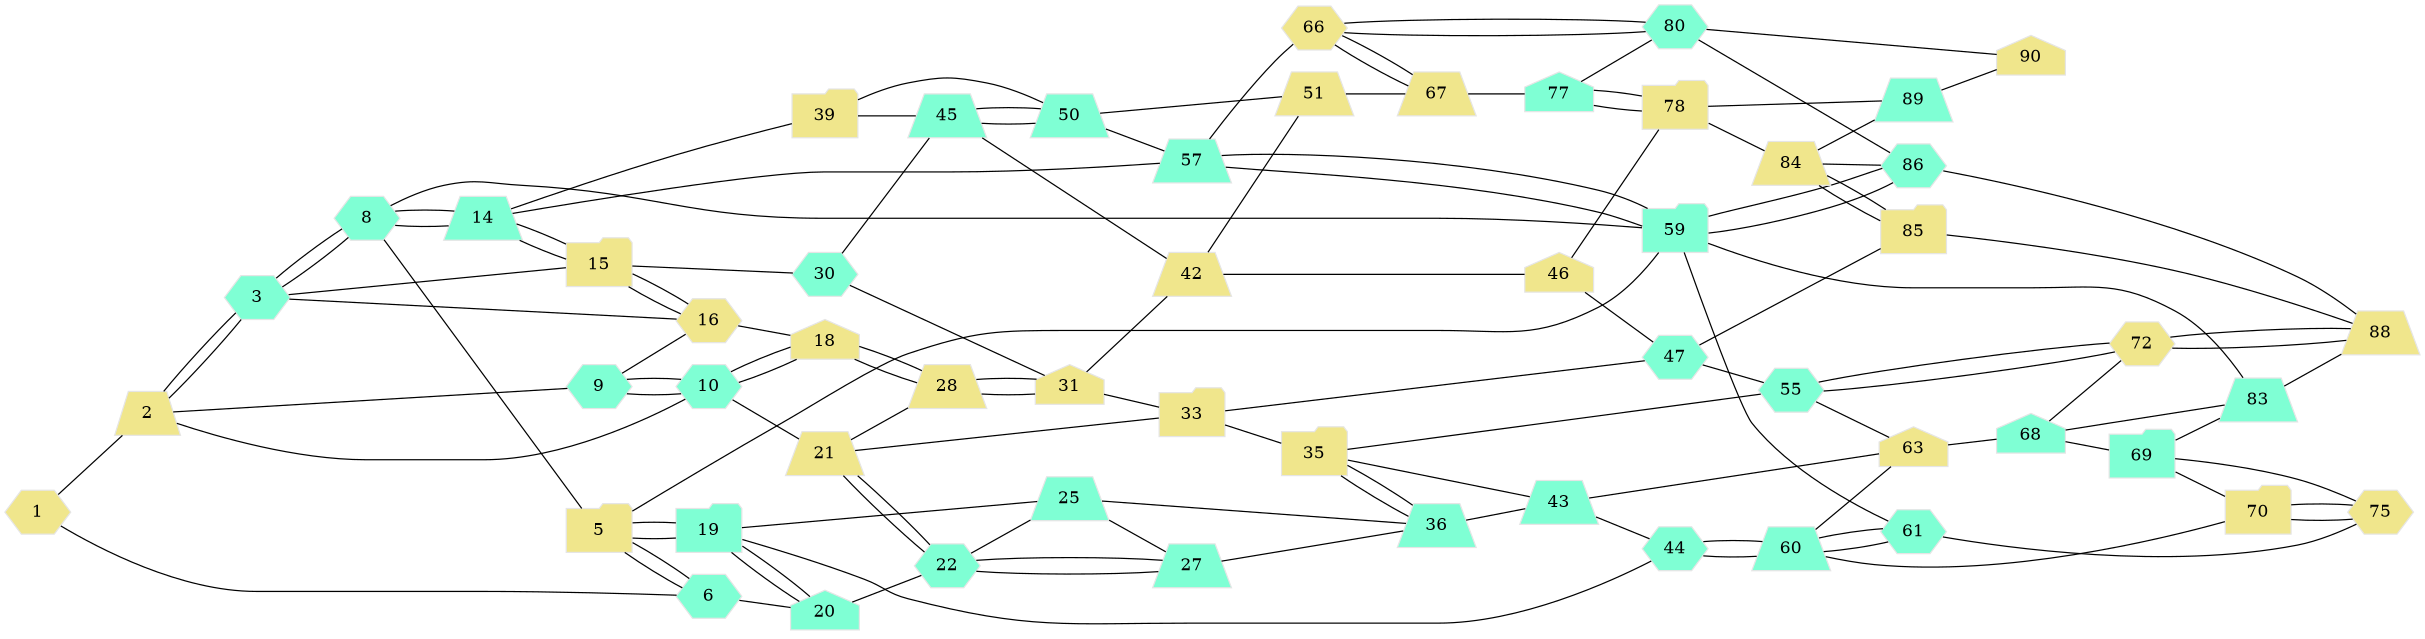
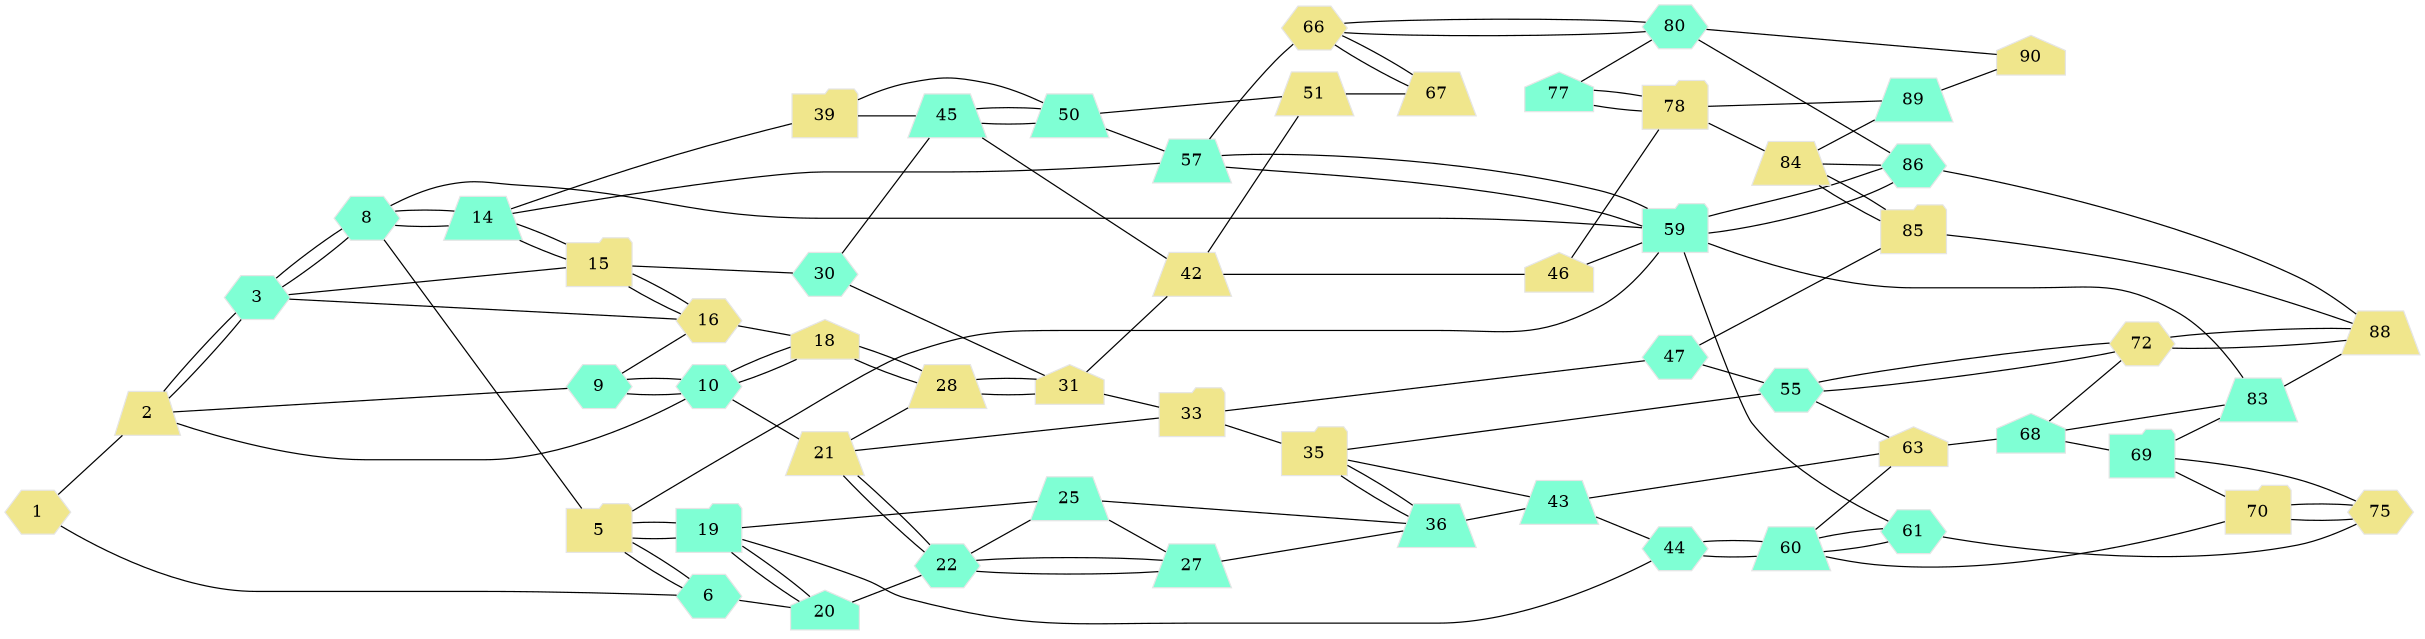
edge "67" -- "77": removed
edge "46" -- "47": now "46" -- "59"
